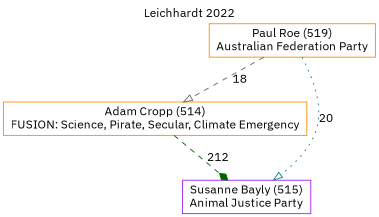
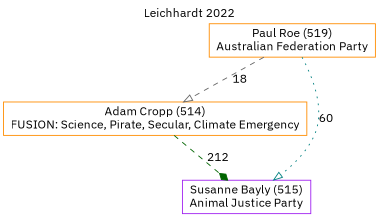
edge "Paul Roe (519) Australian Federation Party" -> "Susanne Bayly (515) Animal Justice Party": label "20" -> "60"
